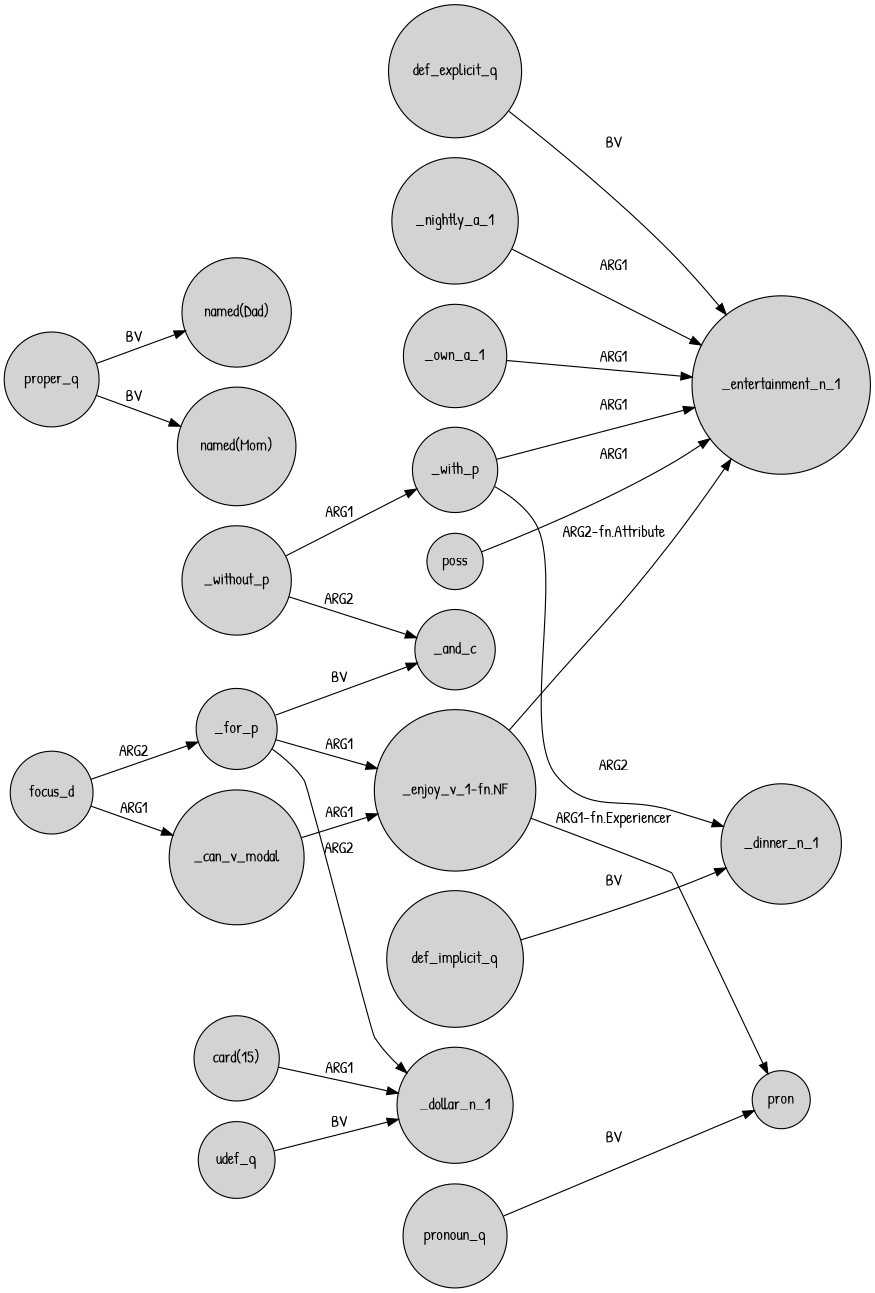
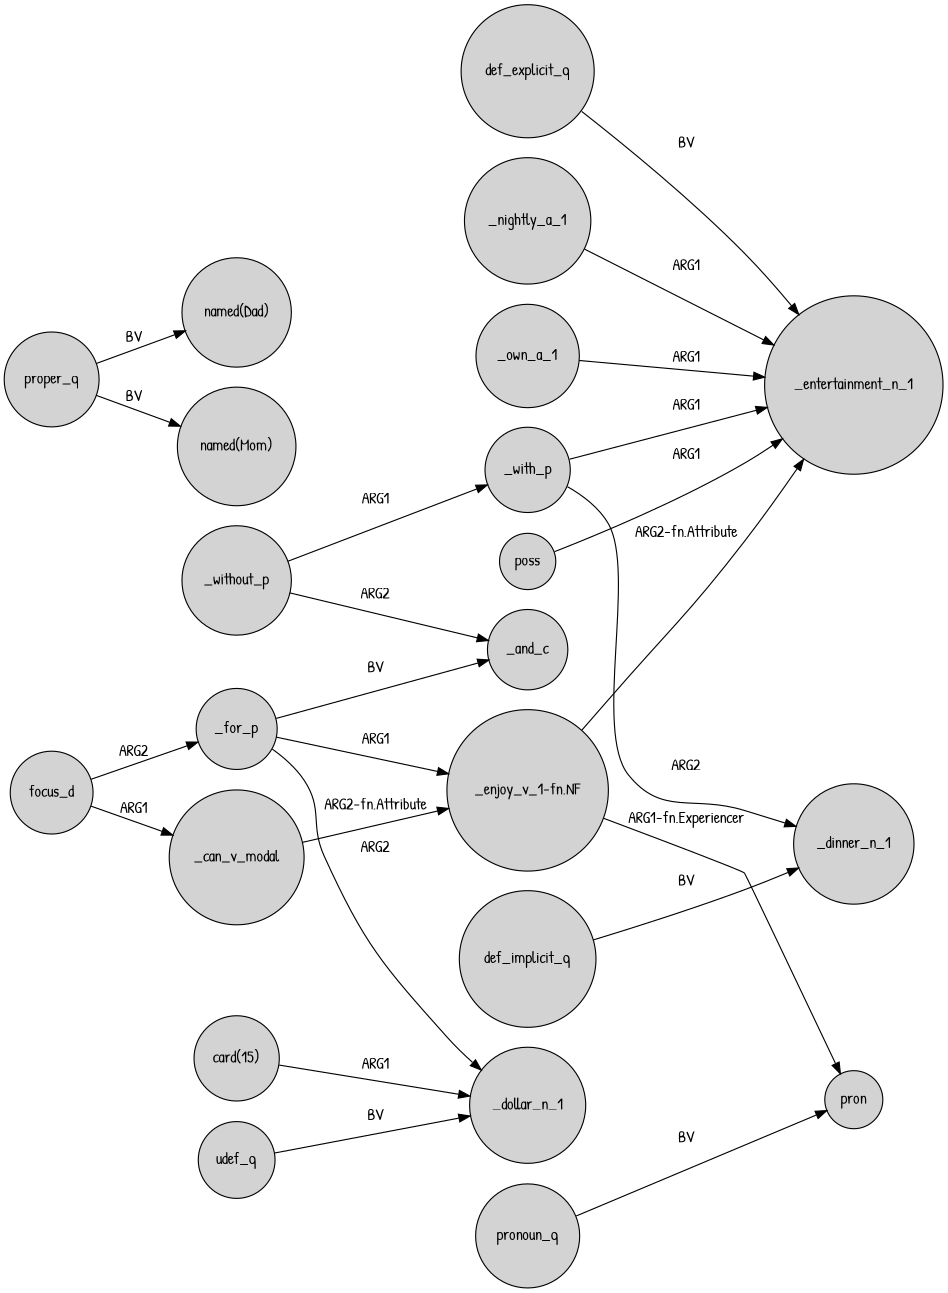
edge "_can_v_modal" -> "_enjoy_v_1-fn.NF": label "ARG1" -> "ARG2-fn.Attribute"
